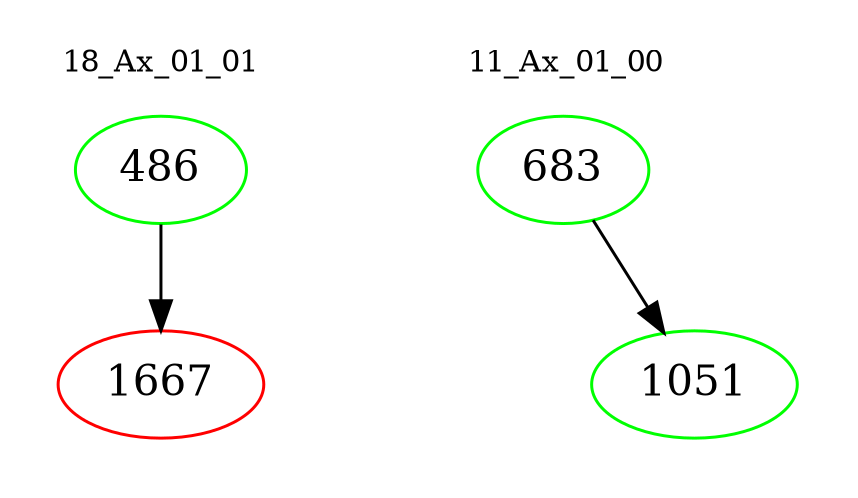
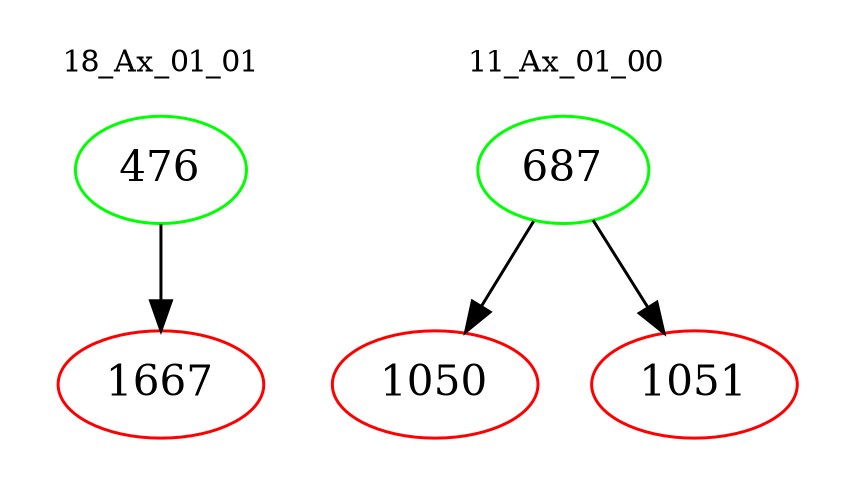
node "486": label "486" -> "476"
node "683": label "683" -> "687"
node "1050": added
node "1051": color green -> red
